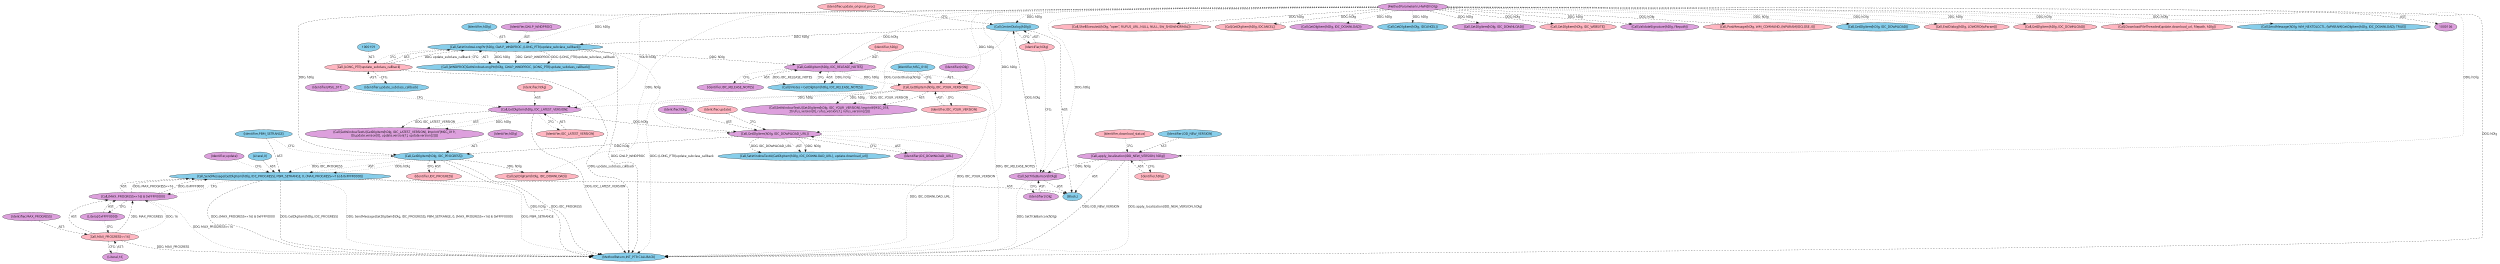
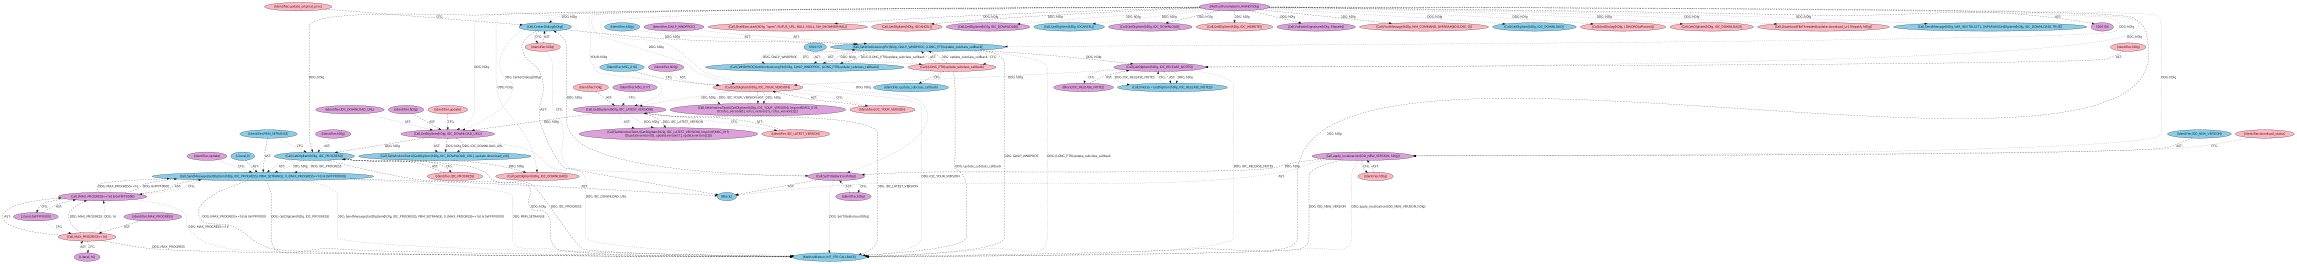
edge "(Identifier,update_subclass_callback)" -> "(Call,(LONG_PTR)update_subclass_callback)": removed, label "AST:"
node "(Identifier,IDC_RELEASE_NOTES)": label "(Identifier,IDC_RELEASE_NOTES)" -> "(Block,IDC_RELEASE_NOTES)"
edge "(Call,GetDlgItem(hDlg, IDC_DOWNLOAD_URL))" -> "(Identifier,IDC_DOWNLOAD_URL)": removed, label "CFG:"
